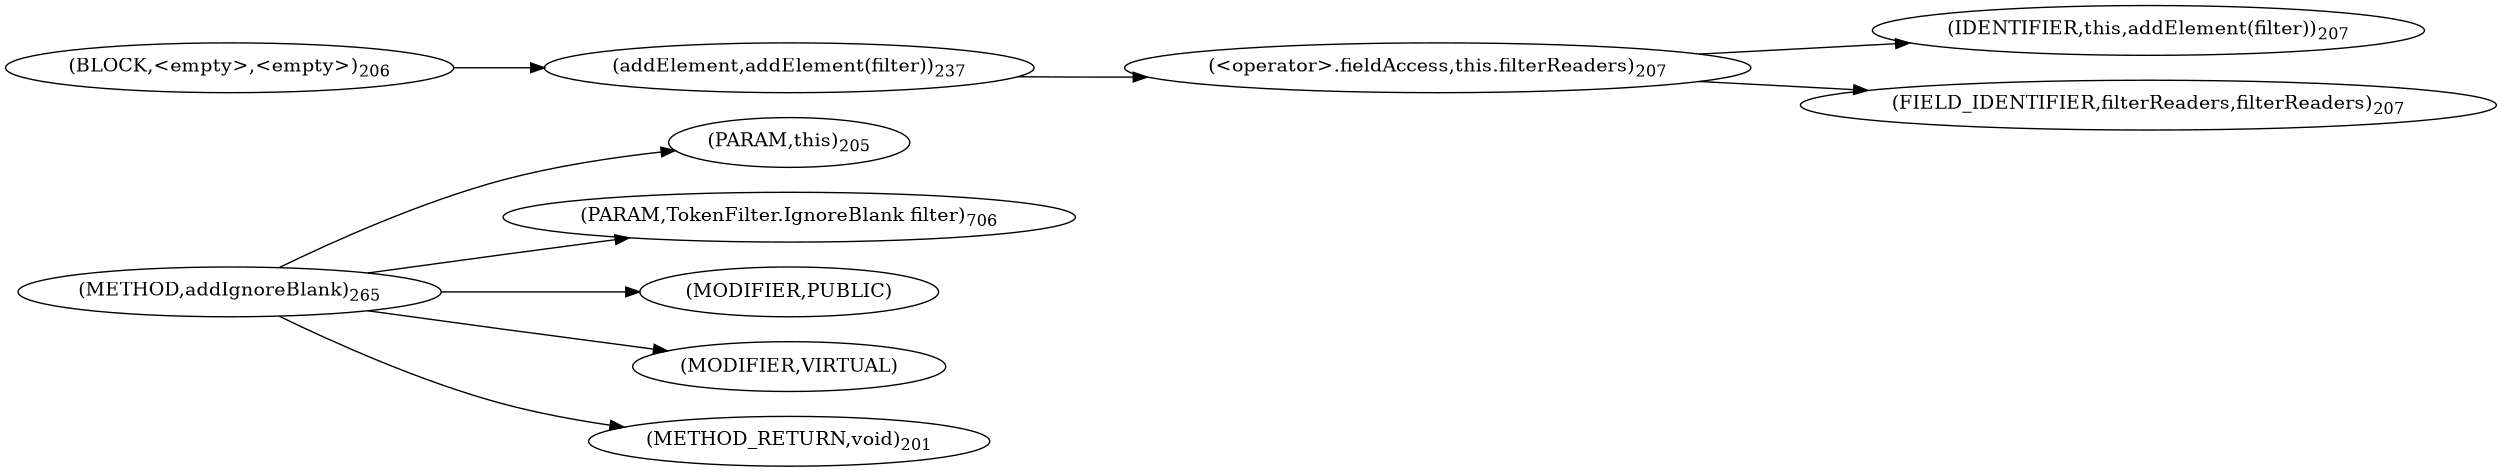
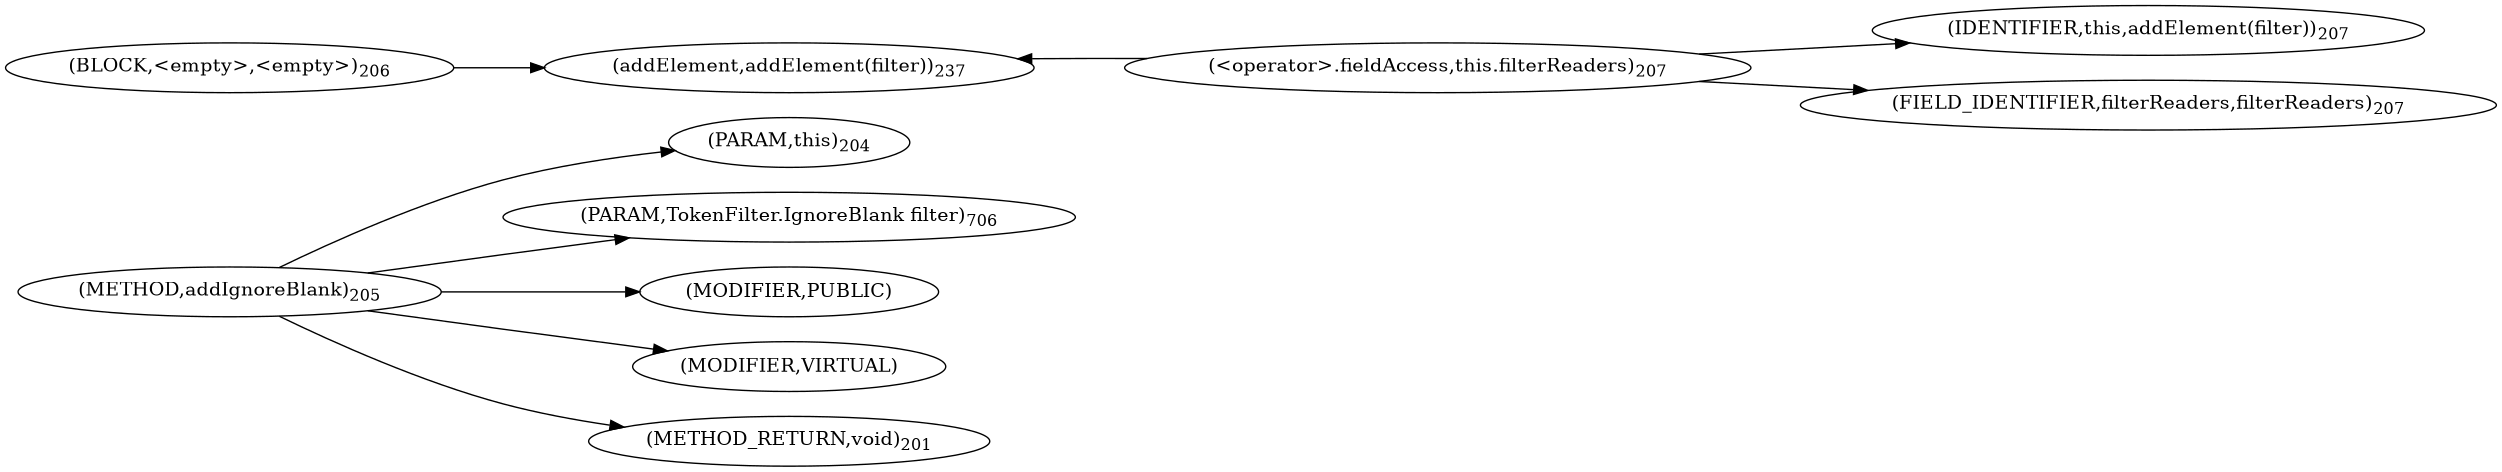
edge "(addElement,addElement(filter))" -> "(<operator>.fieldAccess,this.filterReaders)": reversed
node "(PARAM,this)": text "205" -> "204"
node "(METHOD,addIgnoreBlank)": text "265" -> "205"
